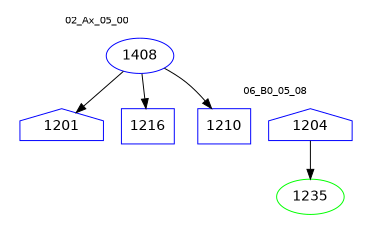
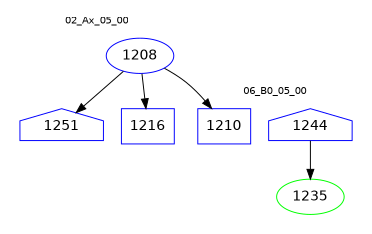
node "1408": label "1408" -> "1208"
cluster "06_B0_05_08": label "06_B0_05_08" -> "06_B0_05_00"
node "1201": label "1201" -> "1251"
node "1204": label "1204" -> "1244"
